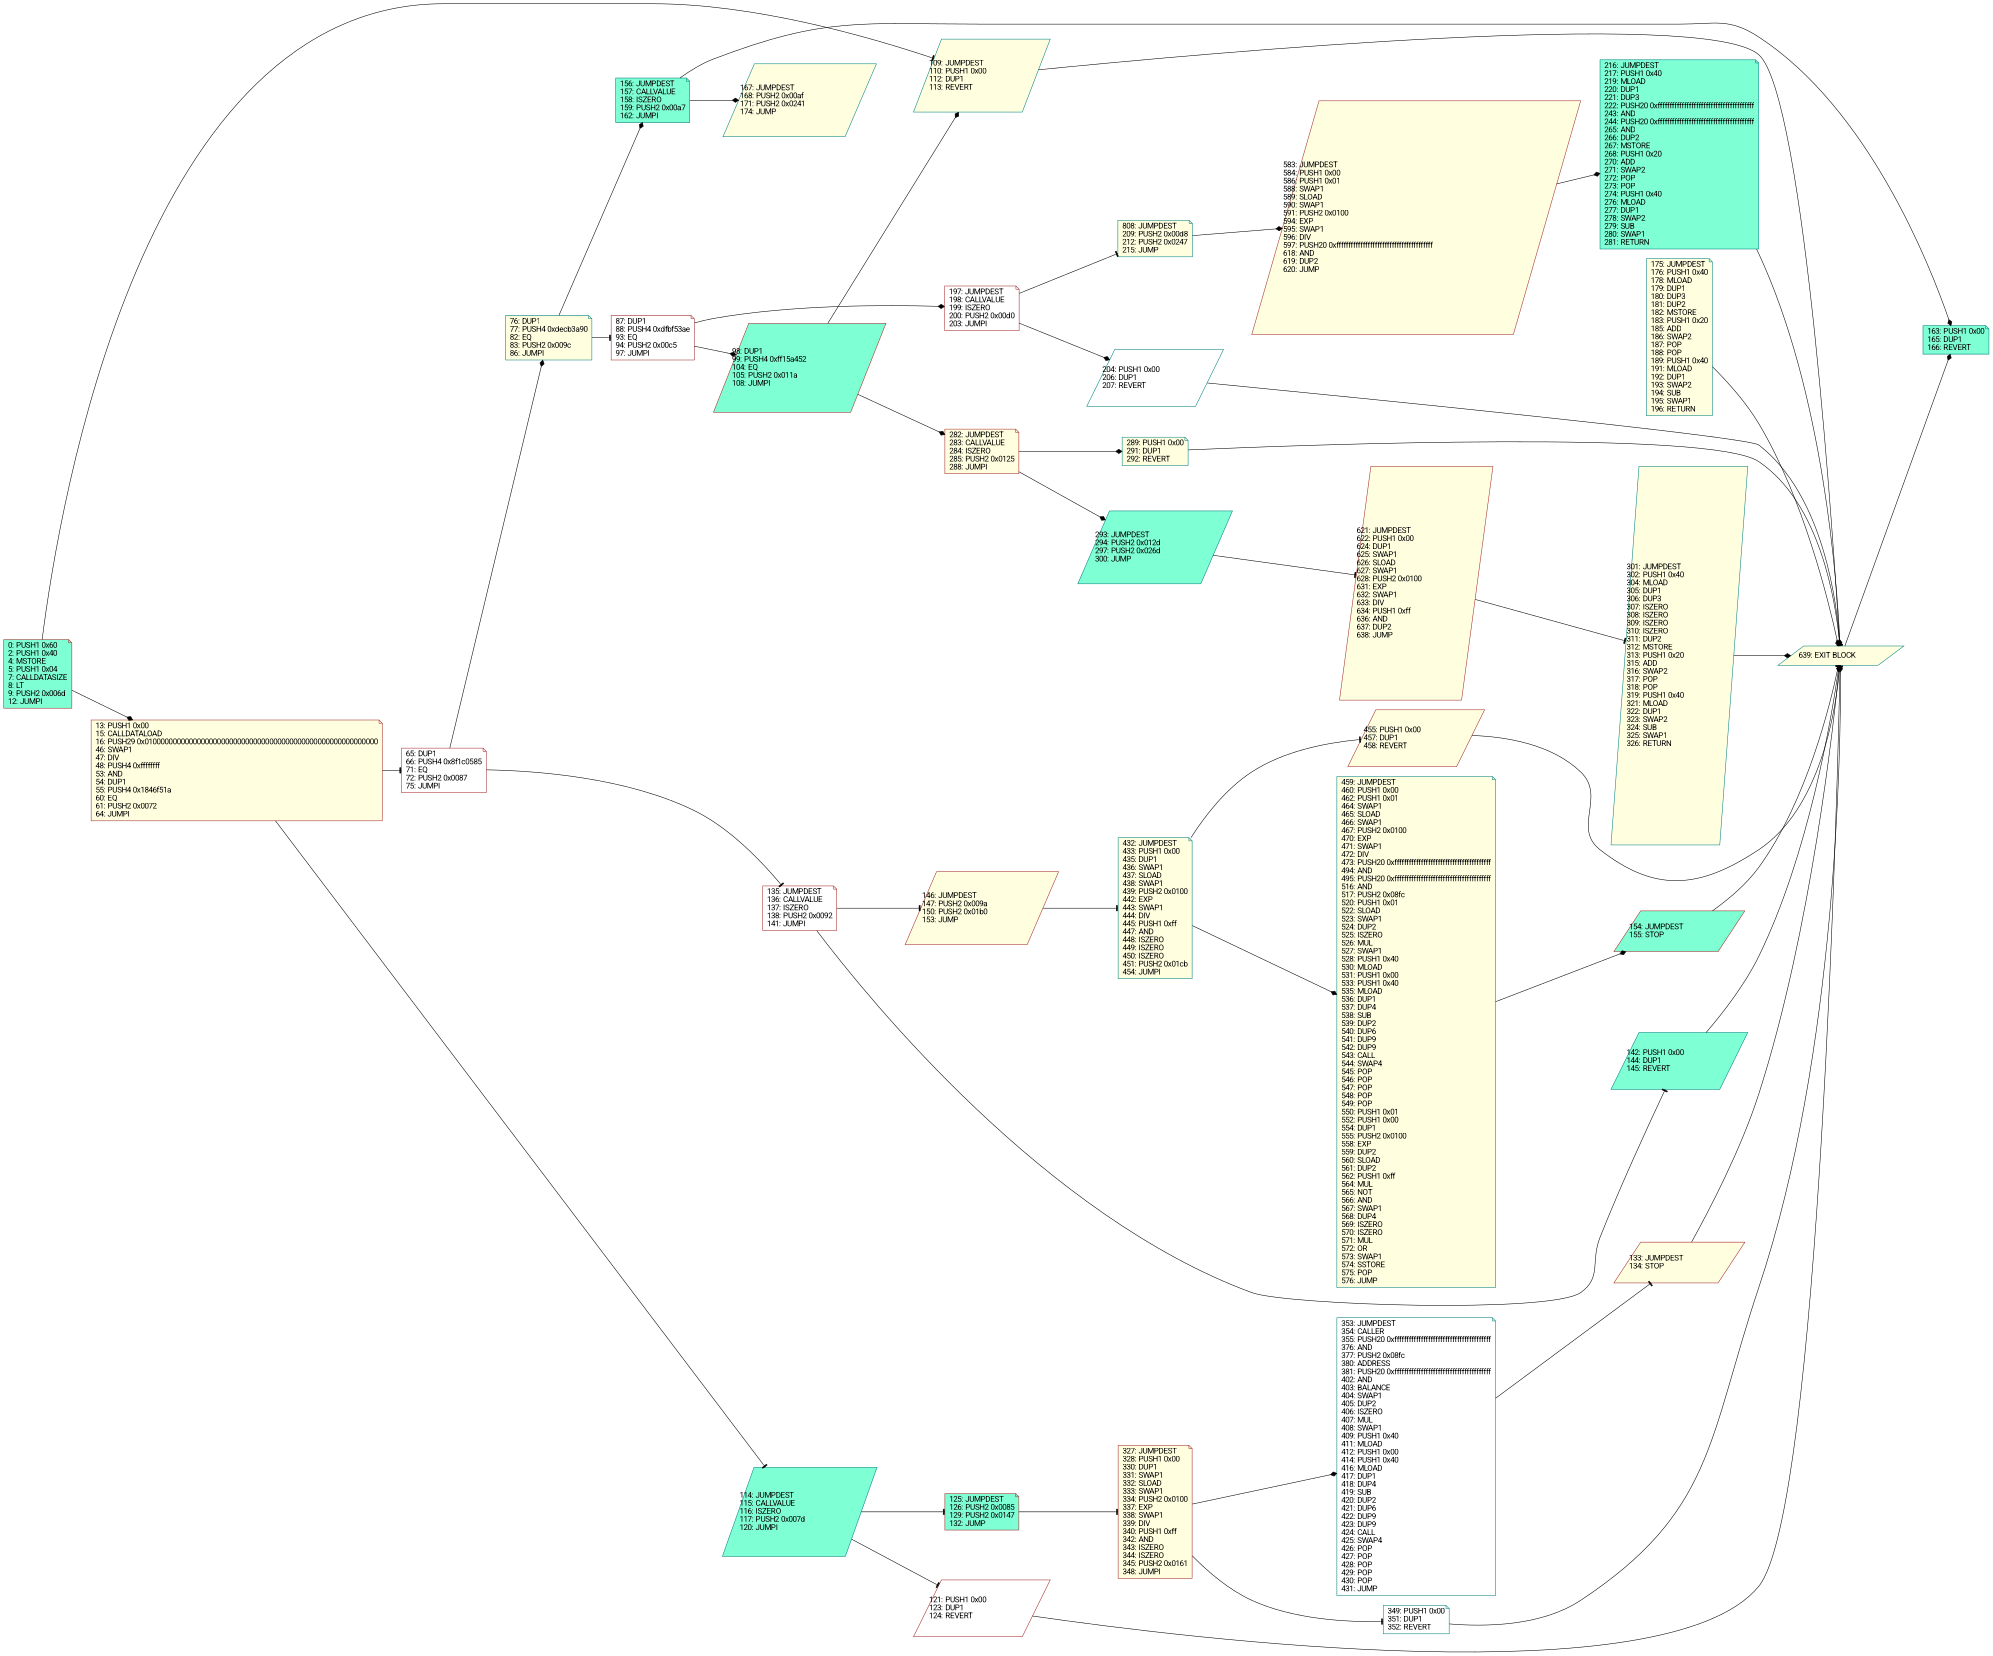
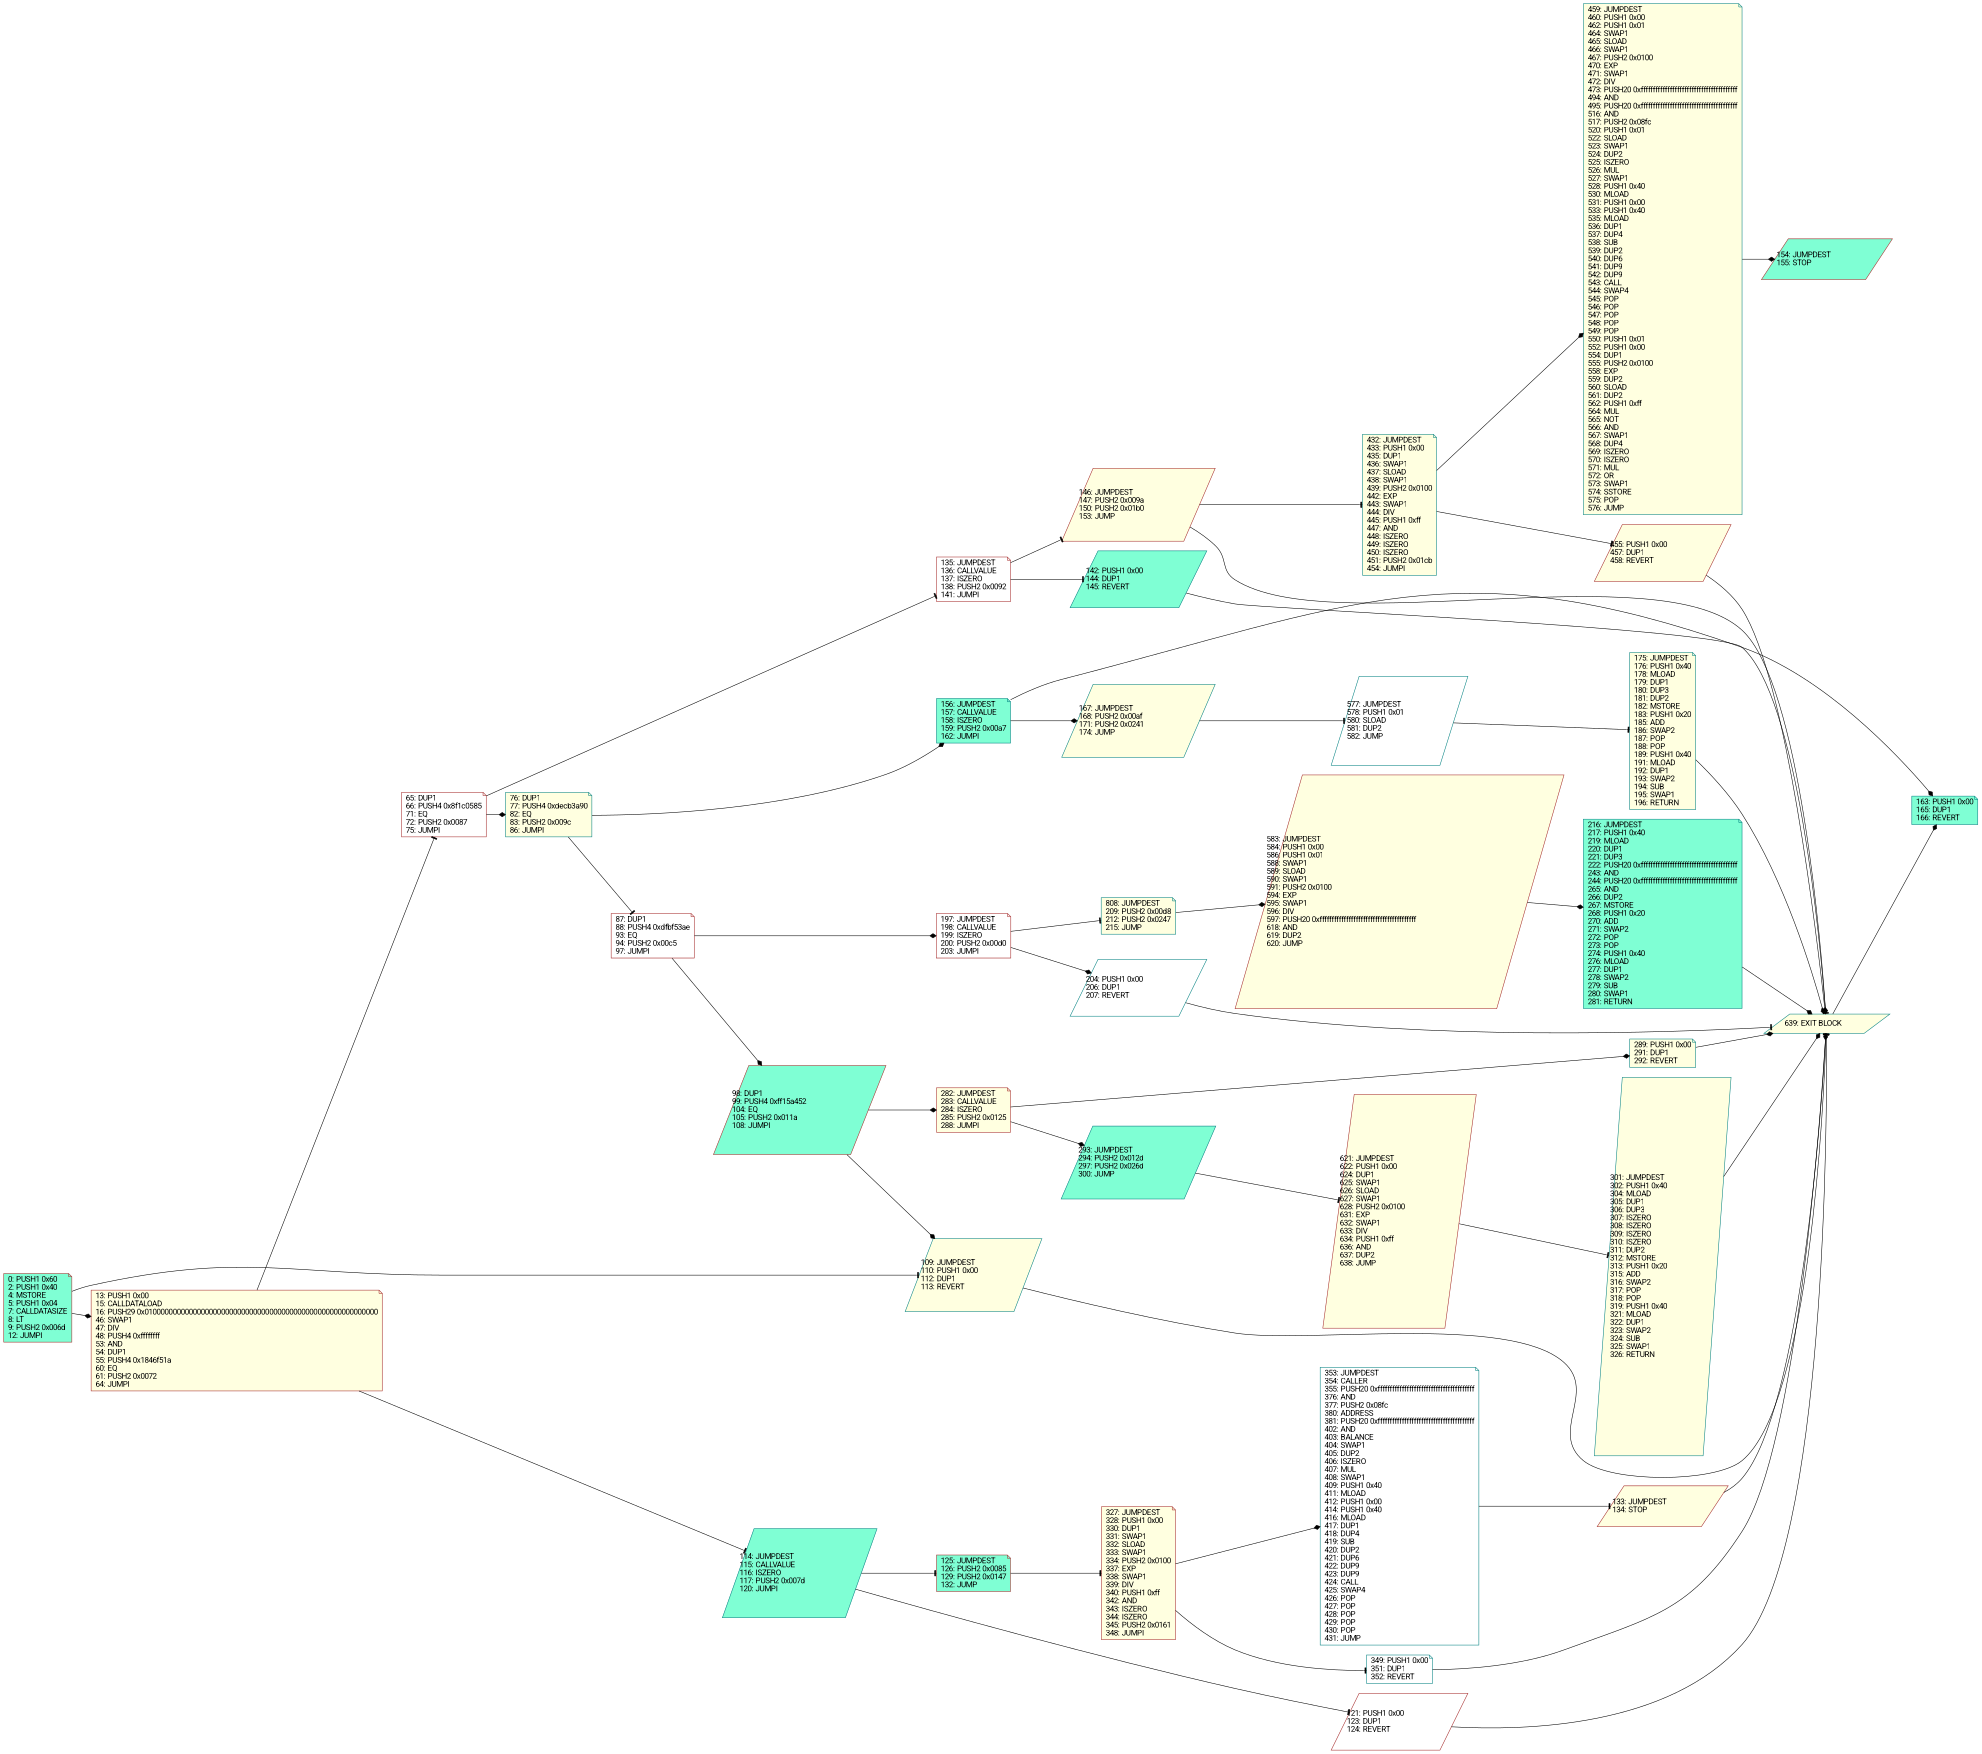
node "577: JUMPDEST 578: PUSH1 0x01 580: SLOAD 581: DUP2 582: JUMP": added
edge "154: JUMPDEST 155: STOP" -> "639: EXIT BLOCK": now "146: JUMPDEST 147: PUSH2 0x009a 150: PUSH2 0x01b0 153: JUMP" -> "639: EXIT BLOCK"
